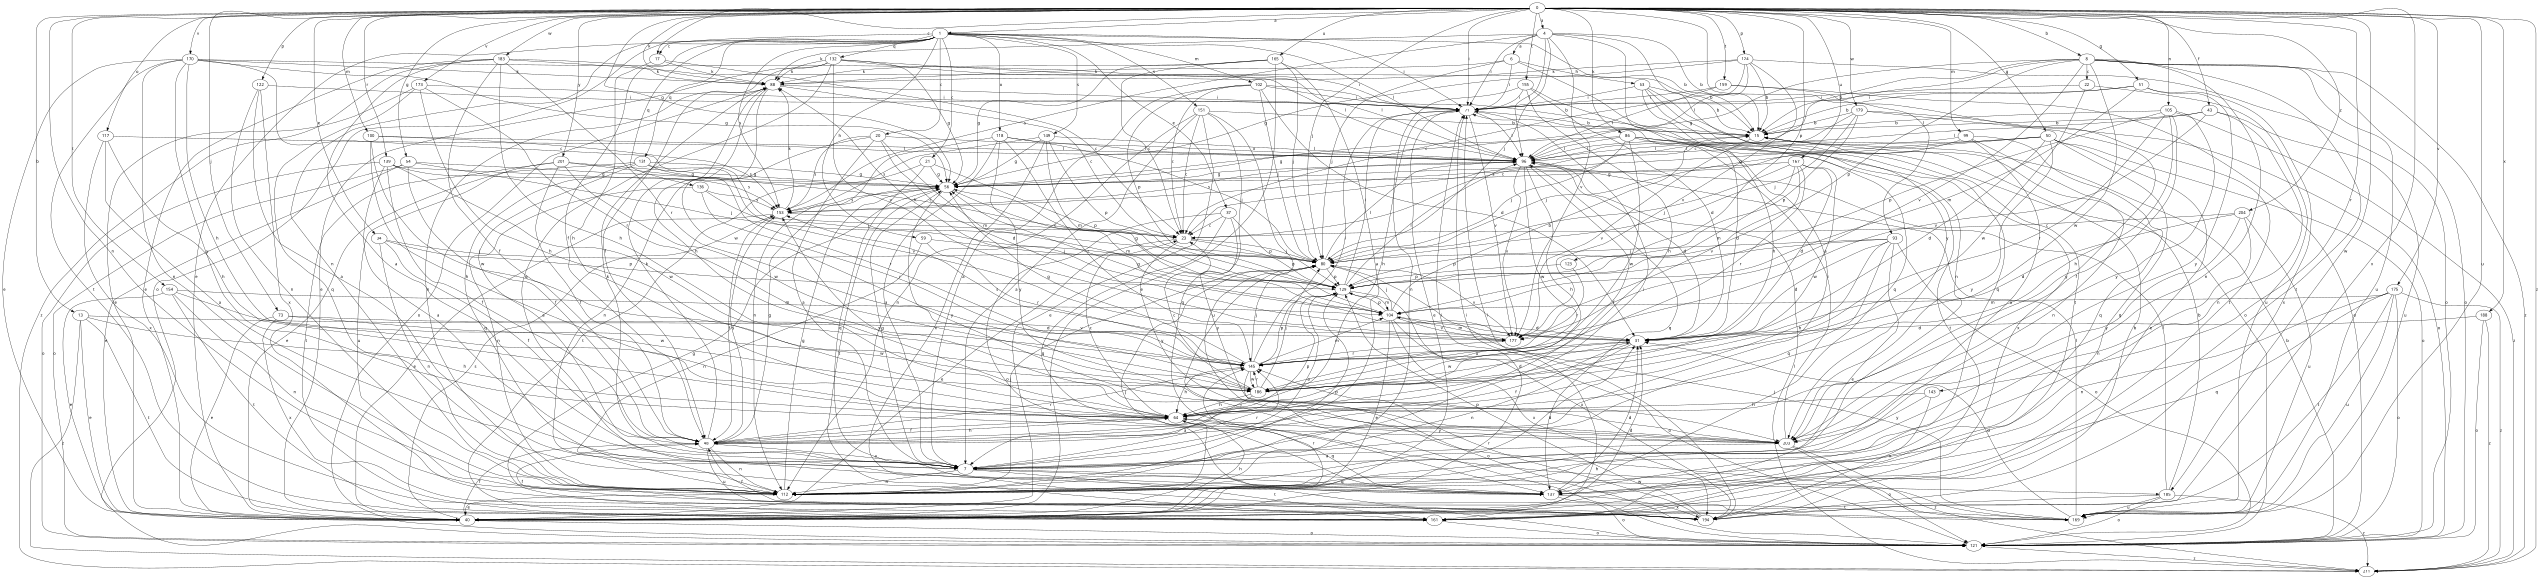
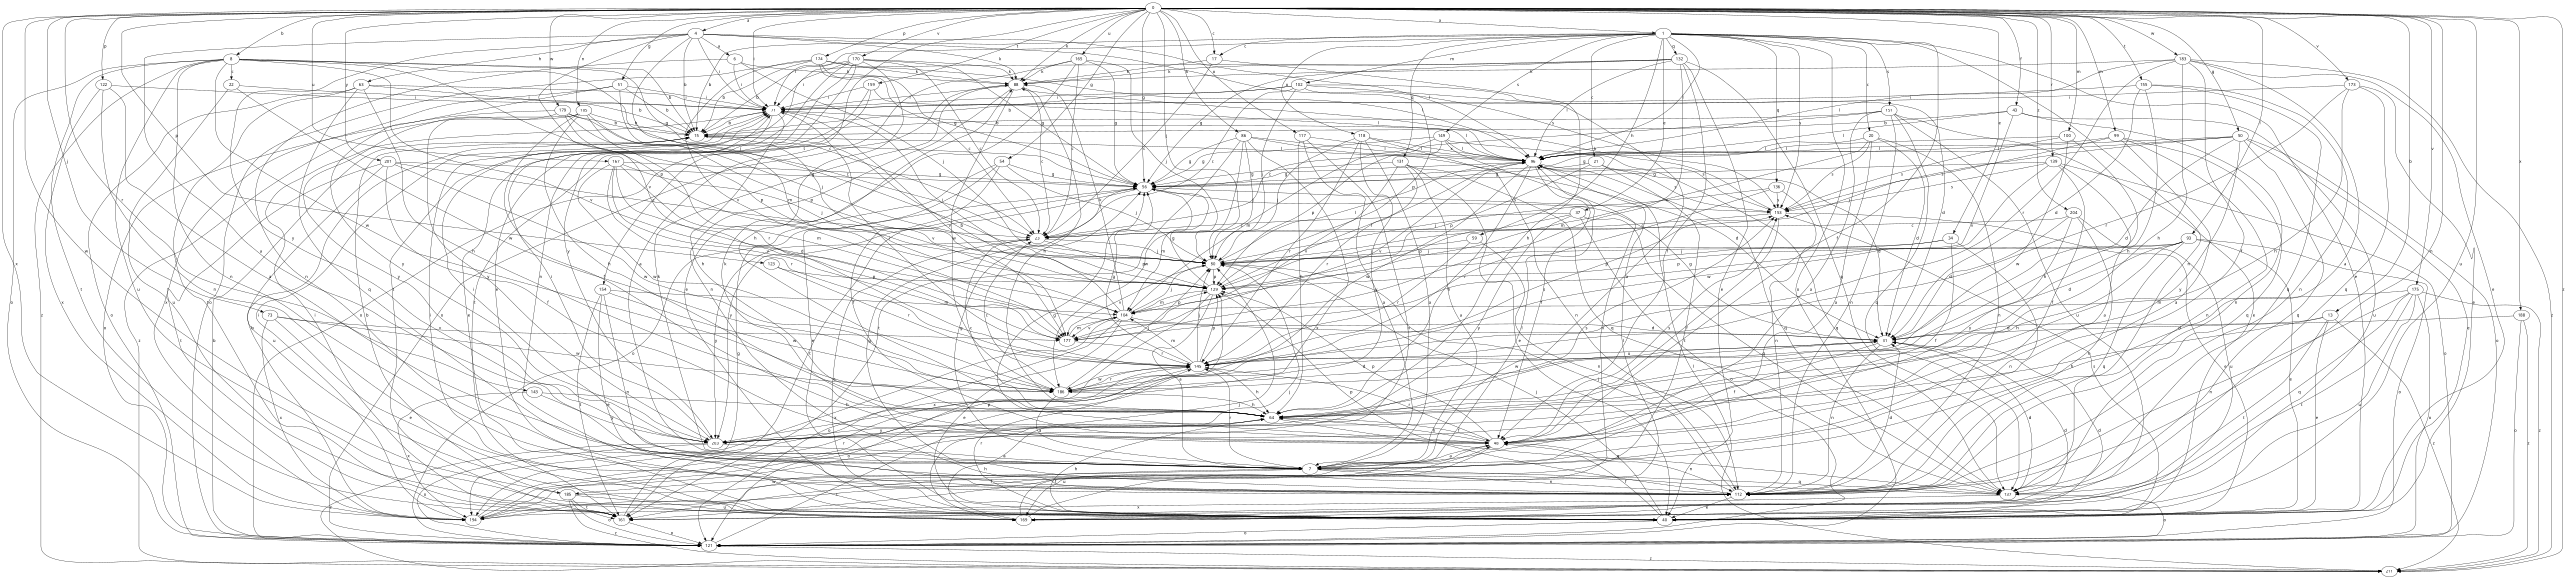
edge "6" -> "63": now "4" -> "63"
edge "93" -> "7": now "93" -> "137"
